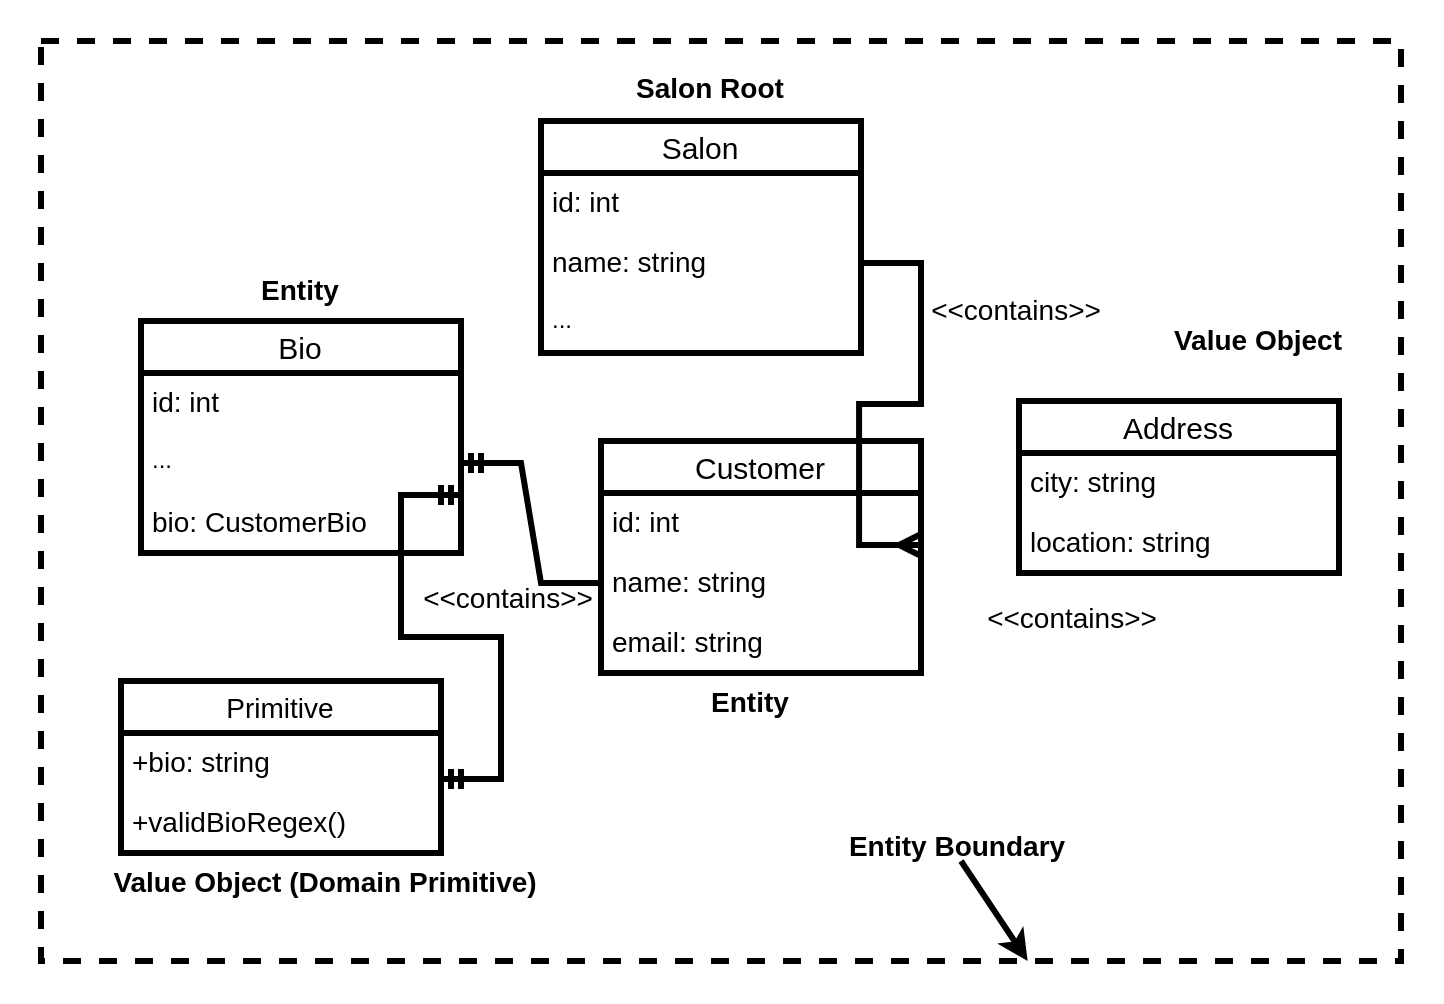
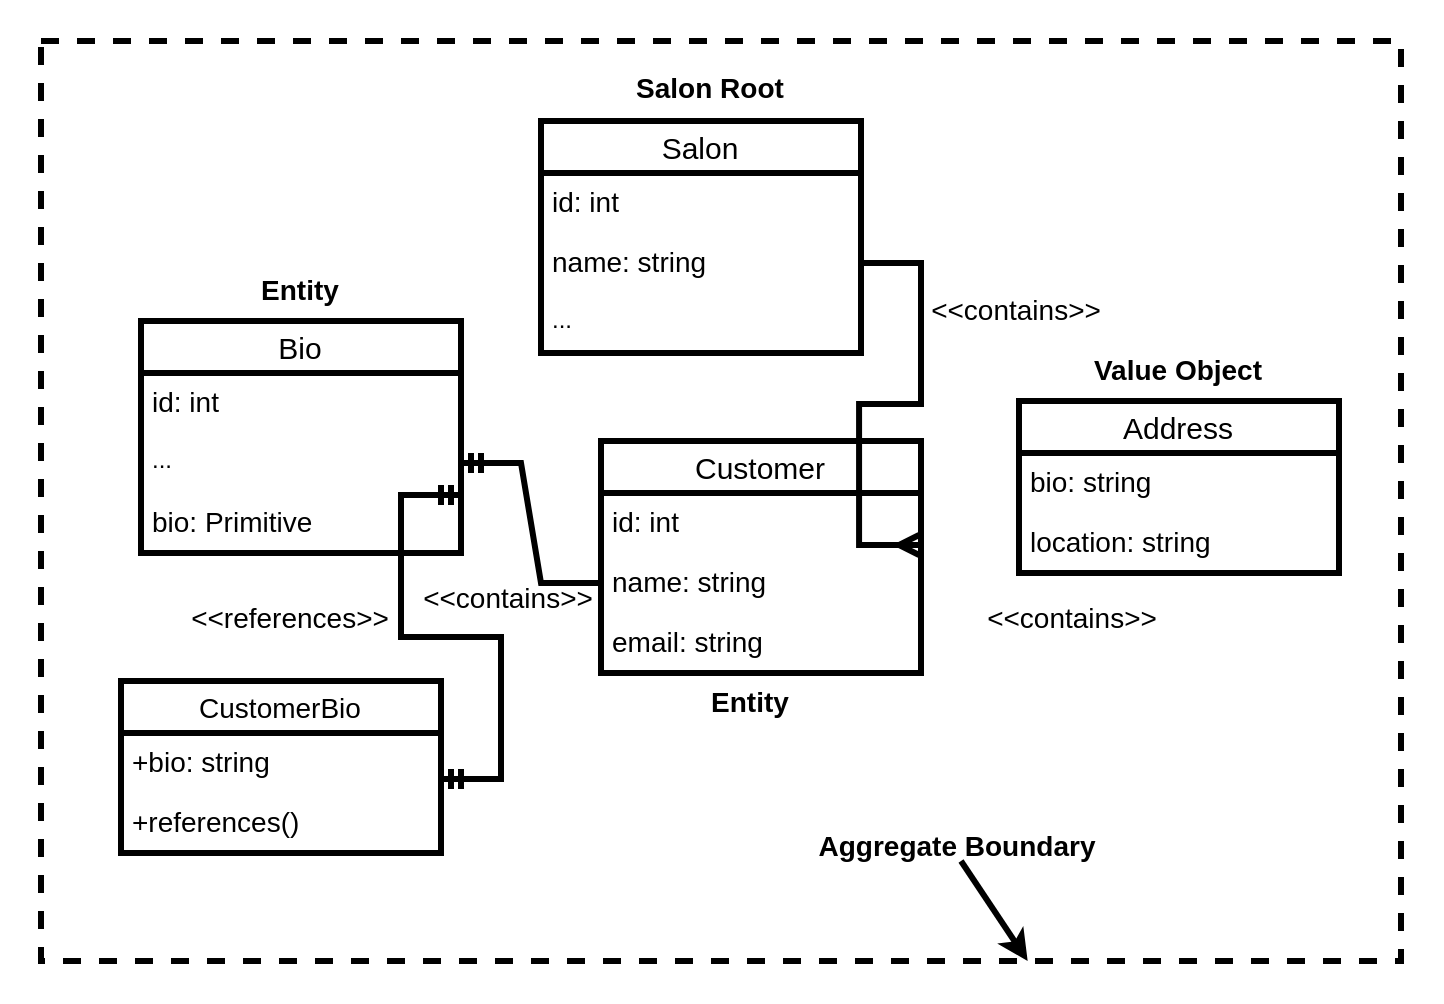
node "Value Object": moved (1259, 341) -> (1179, 371)
node "city: string": label "city: string" -> "bio: string"
node "bio: CustomerBio": label "bio: CustomerBio" -> "bio: Primitive"
node "<<references>>": added
node "Primitive": label "Primitive" -> "CustomerBio"
node "+validBioRegex()": label "+validBioRegex()" -> "+references()"
node "Entity Boundary": label "Entity Boundary" -> "Aggregate Boundary"
node "Value Object (Domain Primitive)": removed
